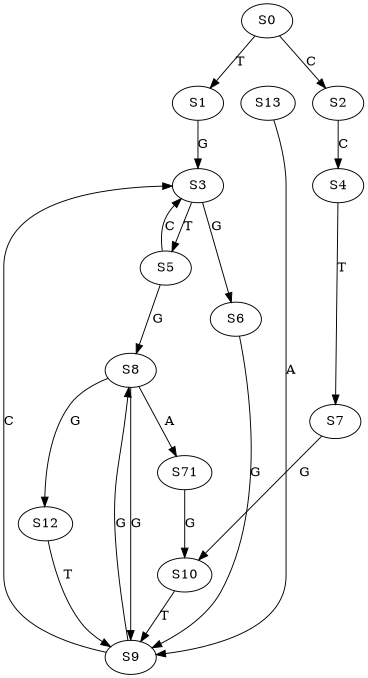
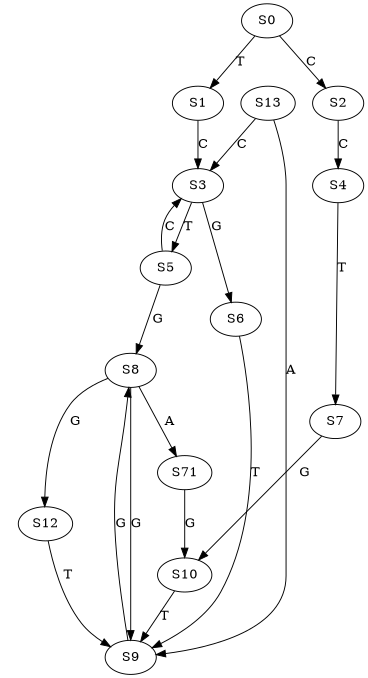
edge "S1" -> "S3": label "G" -> "C"
edge "S9" -> "S3": now "S13" -> "S3"
edge "S6" -> "S9": label "G" -> "T"
